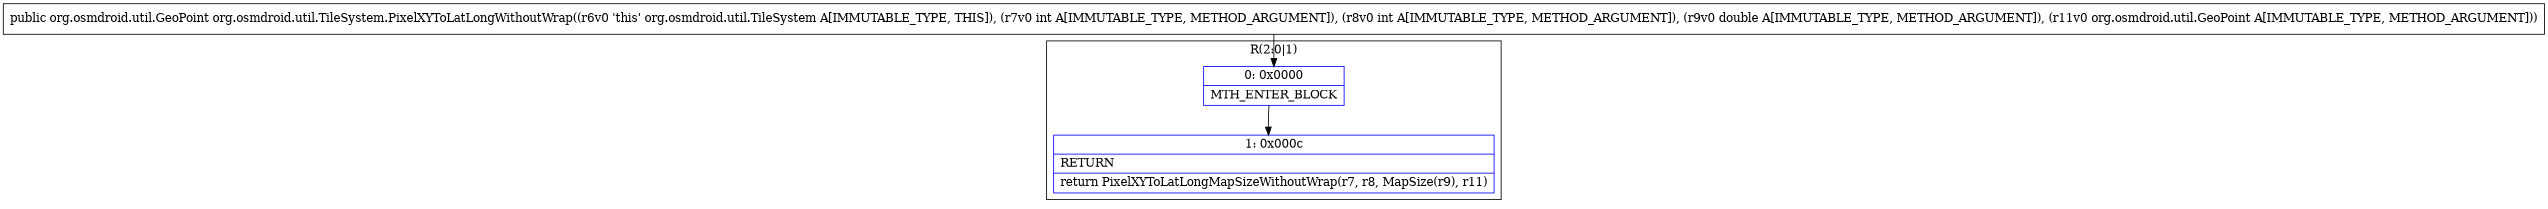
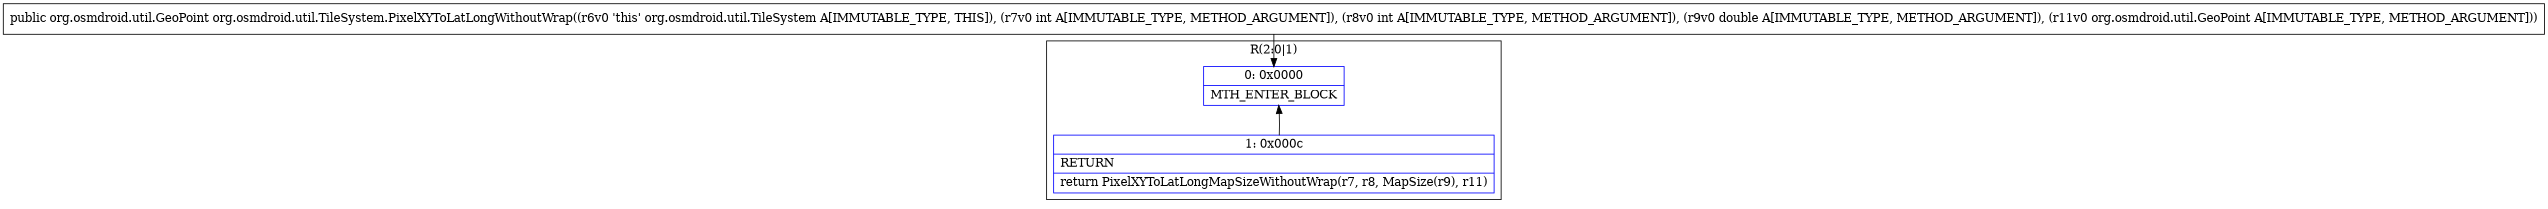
edge "0: 0x0000" -> "1: 0x000c": reversed
